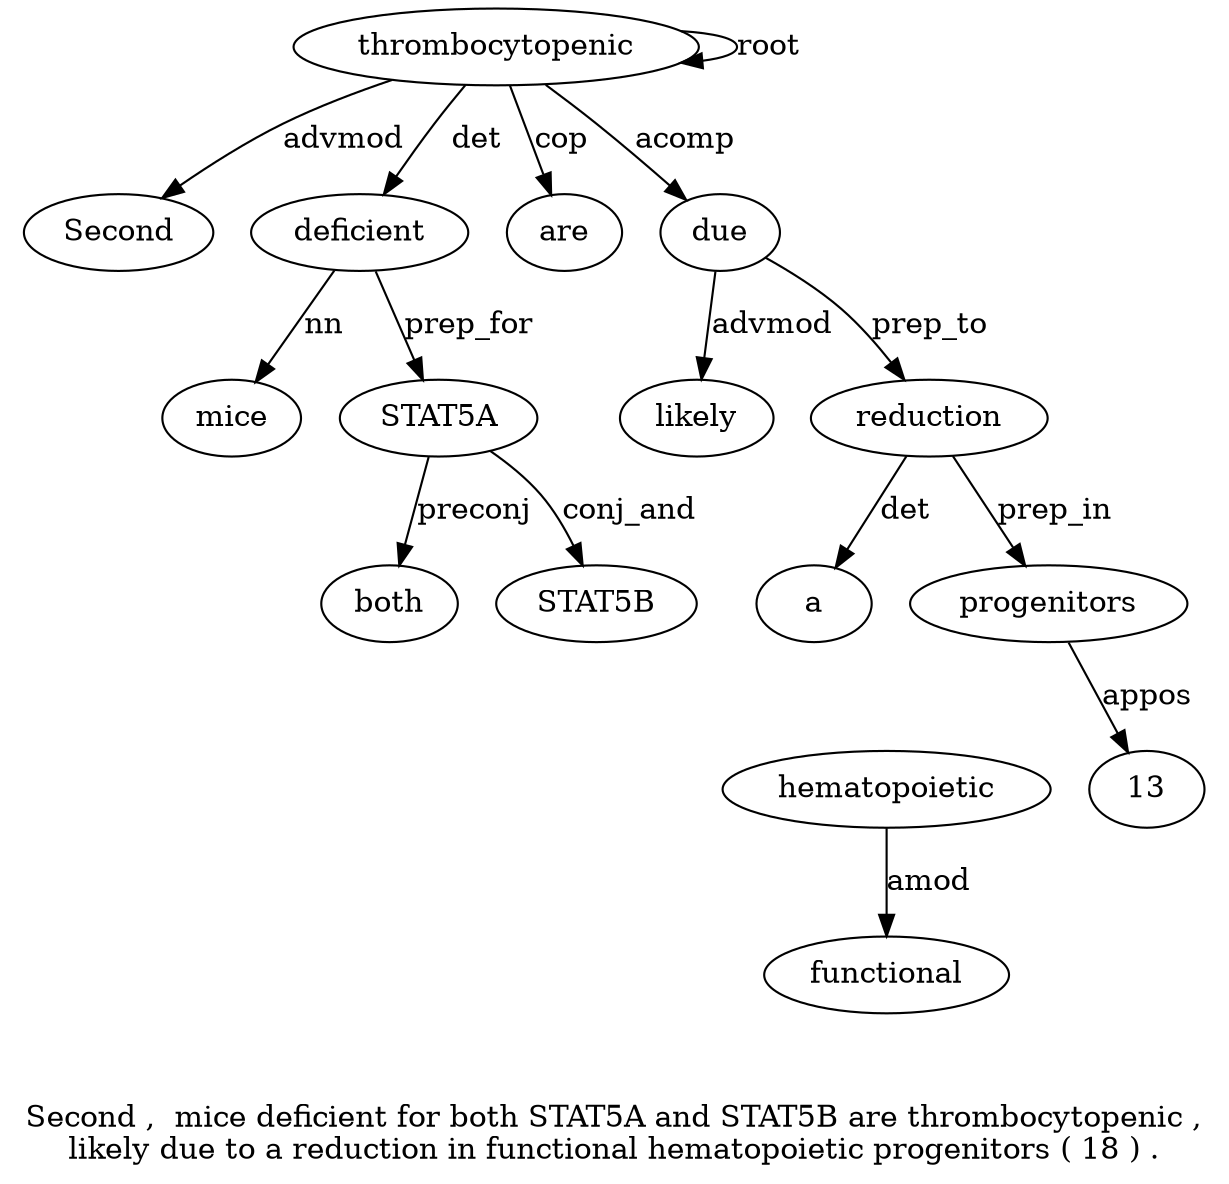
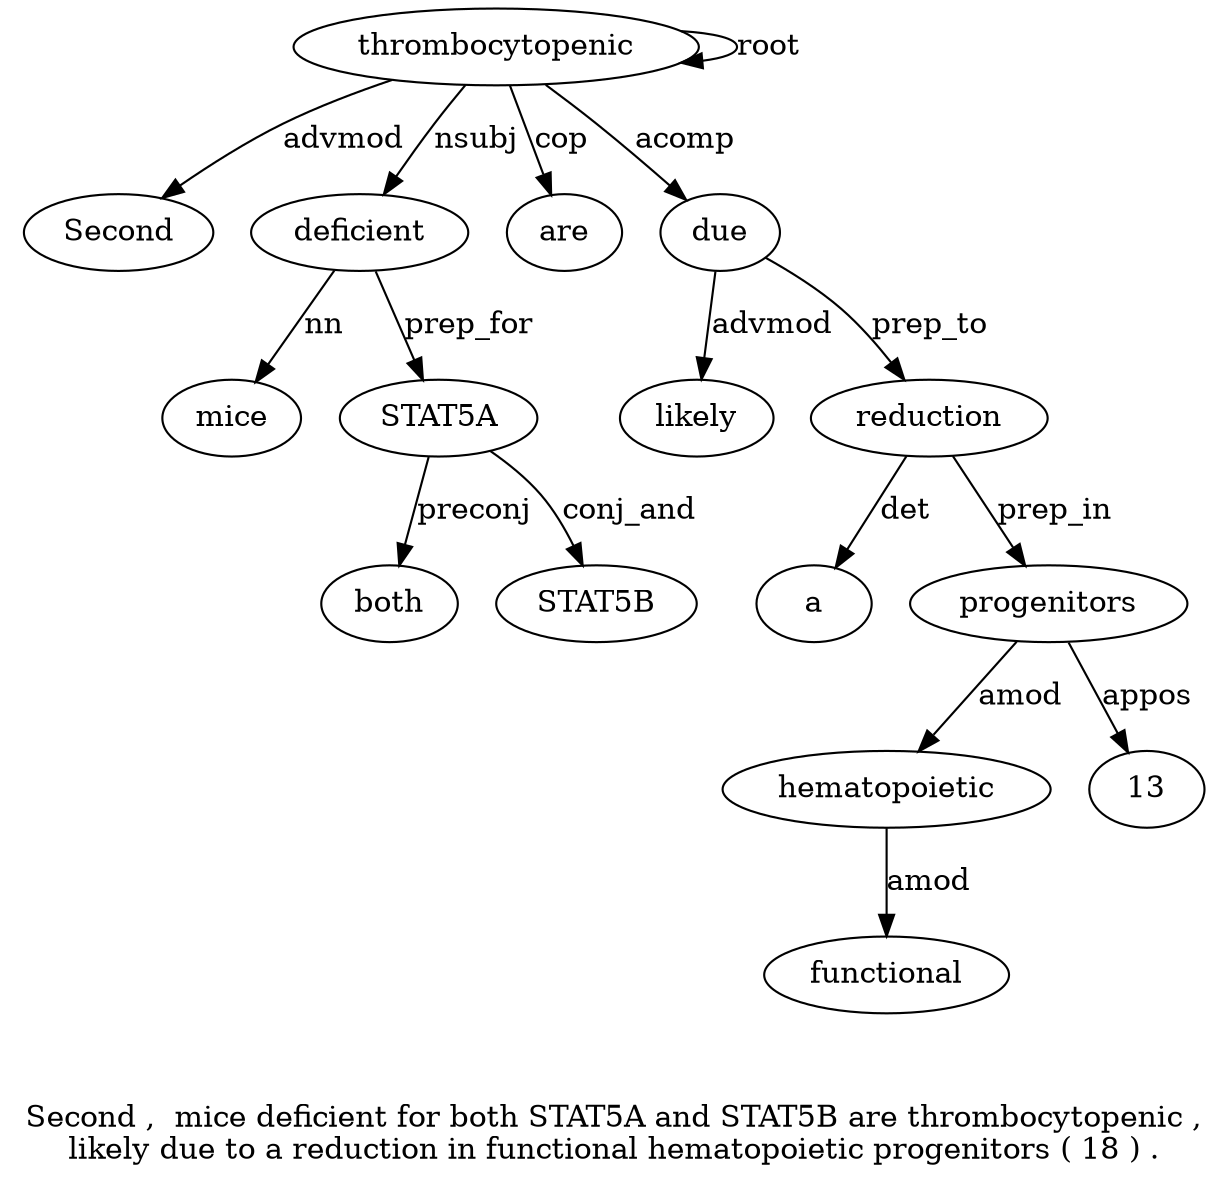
edge "thrombocytopenic" -> "deficient": label "det" -> "nsubj"
edge "progenitors" -> "hematopoietic": added, label "amod"
